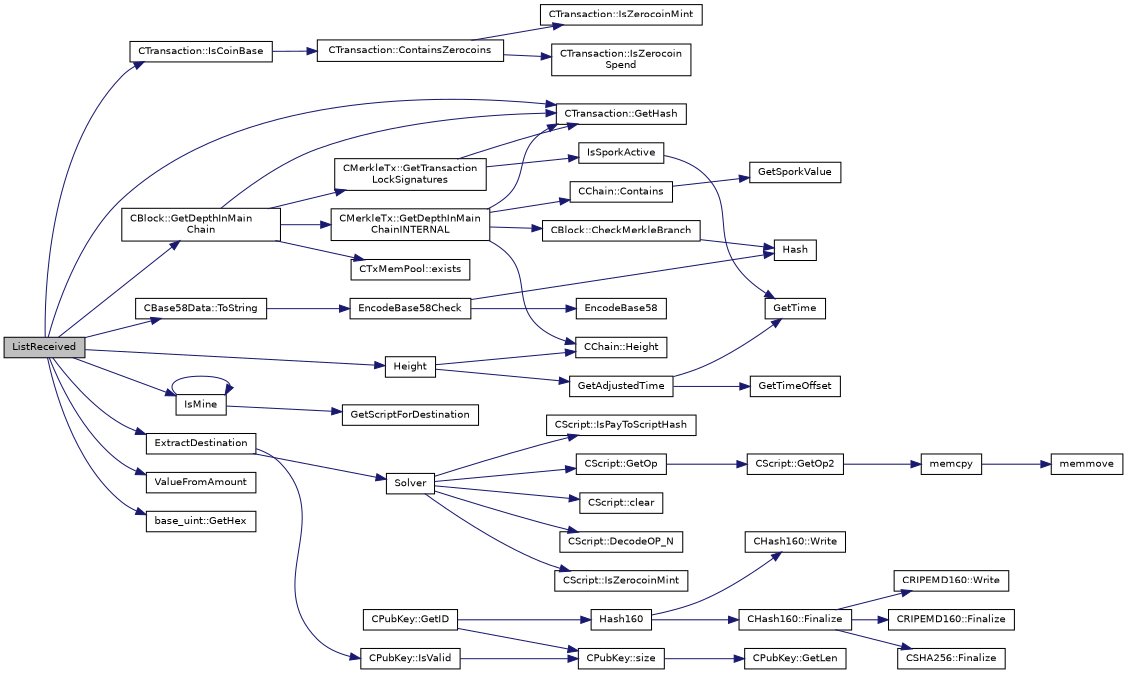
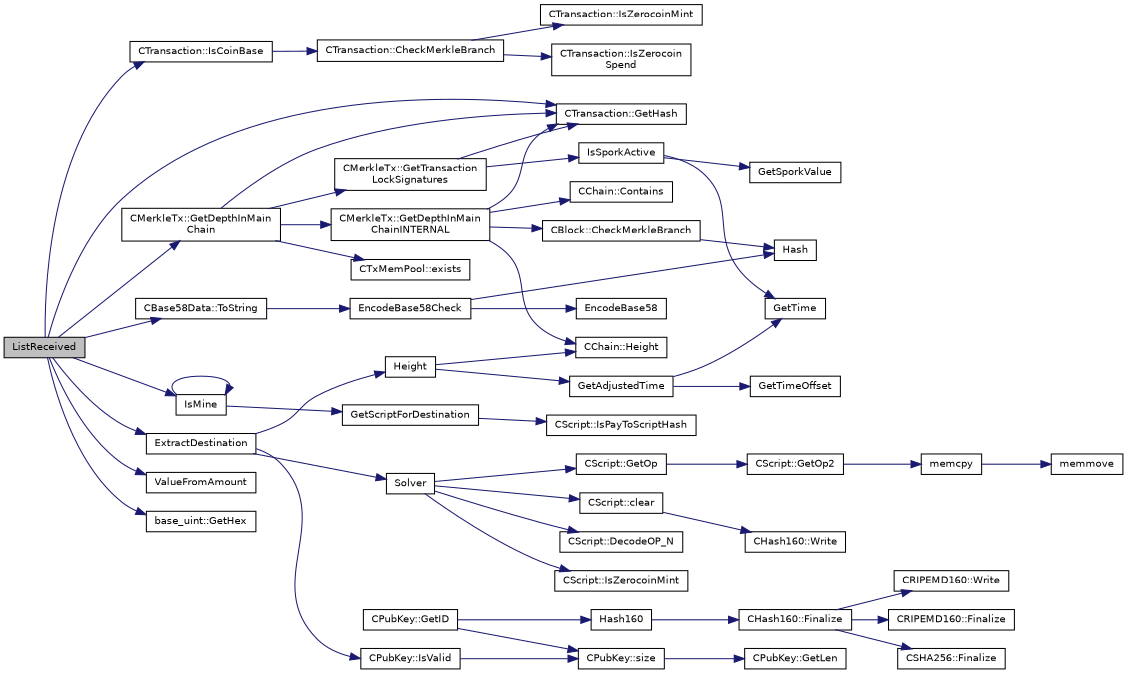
node "CTransaction::ContainsZerocoins": label "CTransaction::ContainsZerocoins" -> "CTransaction::CheckMerkleBranch"
edge "CChain::Contains" -> "GetSporkValue": now "IsSporkActive" -> "GetSporkValue"
node "CBlock::GetDepthInMain Chain": label "CBlock::GetDepthInMain Chain" -> "CMerkleTx::GetDepthInMain Chain"
edge "ListReceived" -> "Height": now "ExtractDestination" -> "Height"
edge "Solver" -> "CScript::IsPayToScriptHash": now "GetScriptForDestination" -> "CScript::IsPayToScriptHash"
edge "Hash160" -> "CHash160::Write": now "CScript::clear" -> "CHash160::Write"
